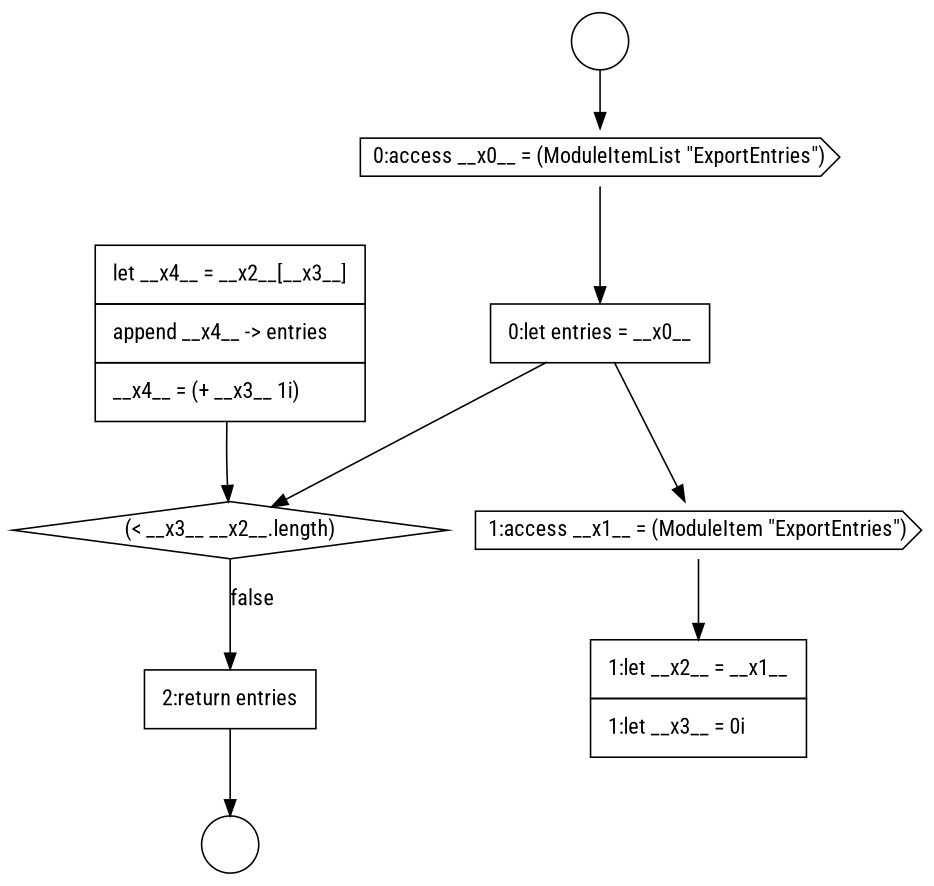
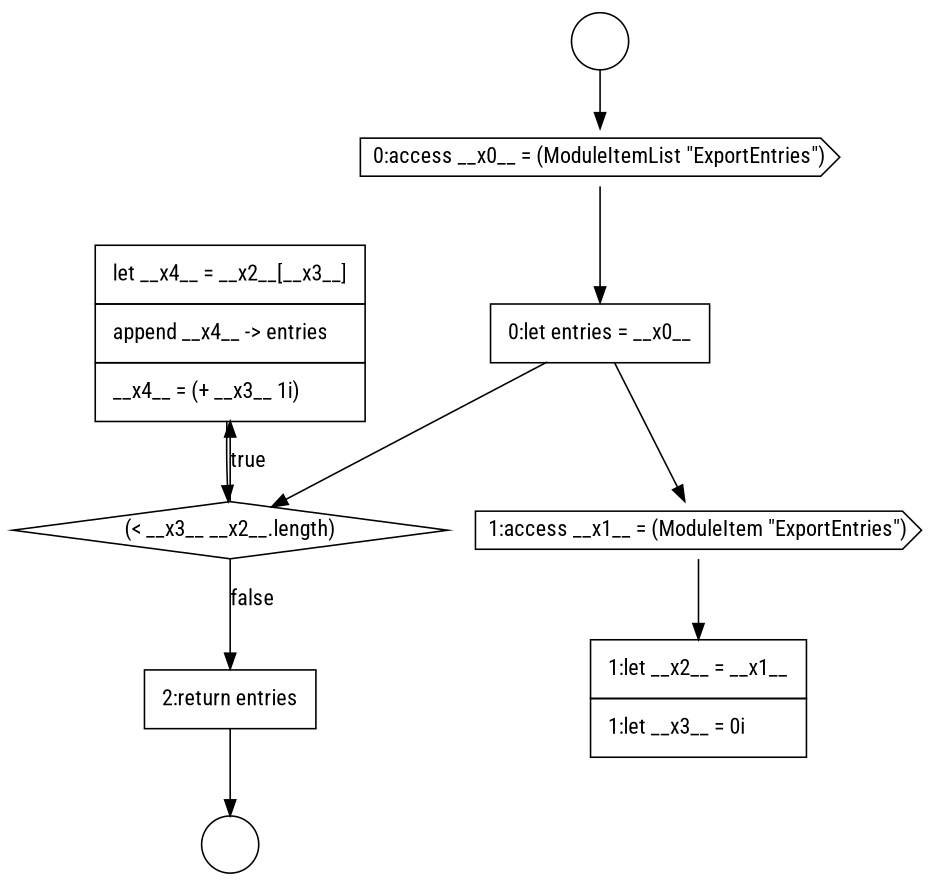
edge "(< __x3__ __x2__.length)" -> "let __x4__ = __x2__[__x3__]": added, label "true"
